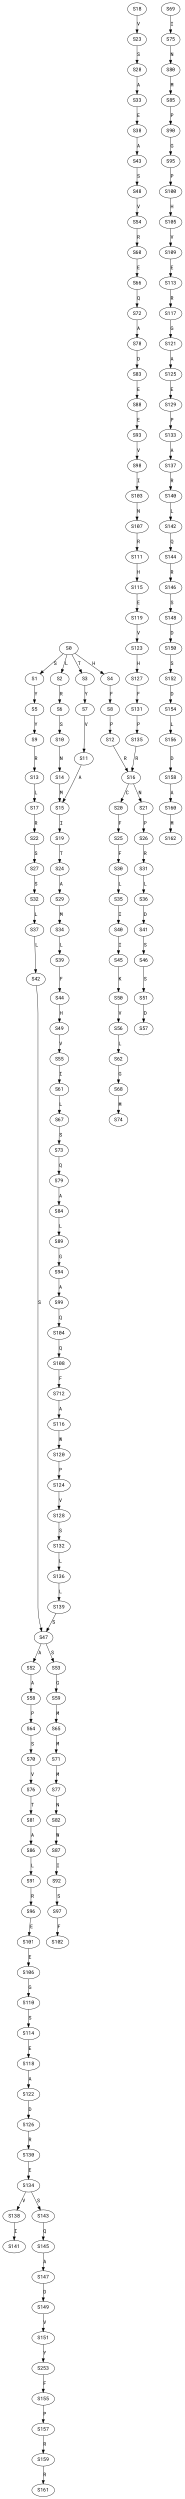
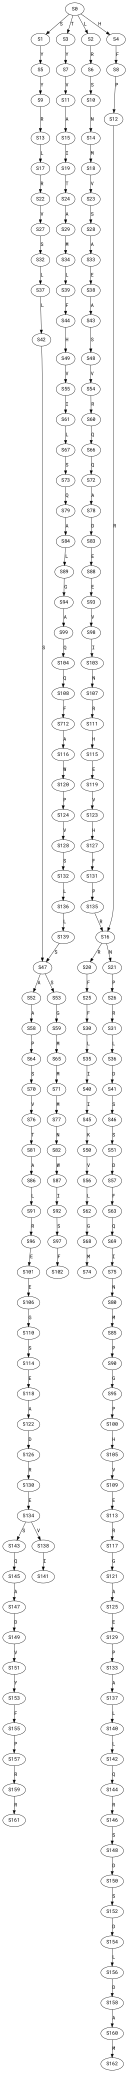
edge "S60" -> "S66": label "E" -> "Q"
edge "S137" -> "S140": label "R" -> "L"
edge "S14" -> "S15": now "S14" -> "S18"
edge "S16" -> "S20": label "C" -> "R"
edge "S22" -> "S27": label "S" -> "V"
node "S63": added
node "S253": label "S253" -> "S153"
